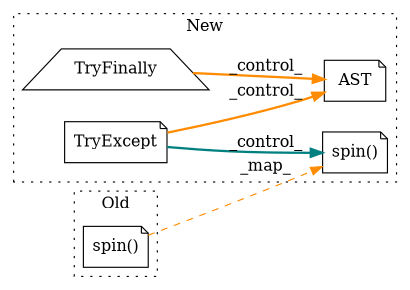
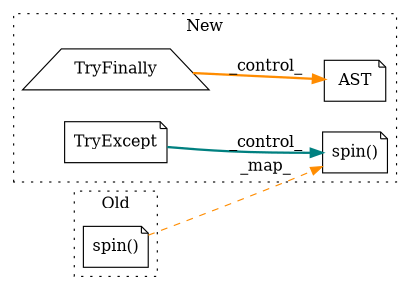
edge "TryExcept" -> "AST": removed, label "_control_"
